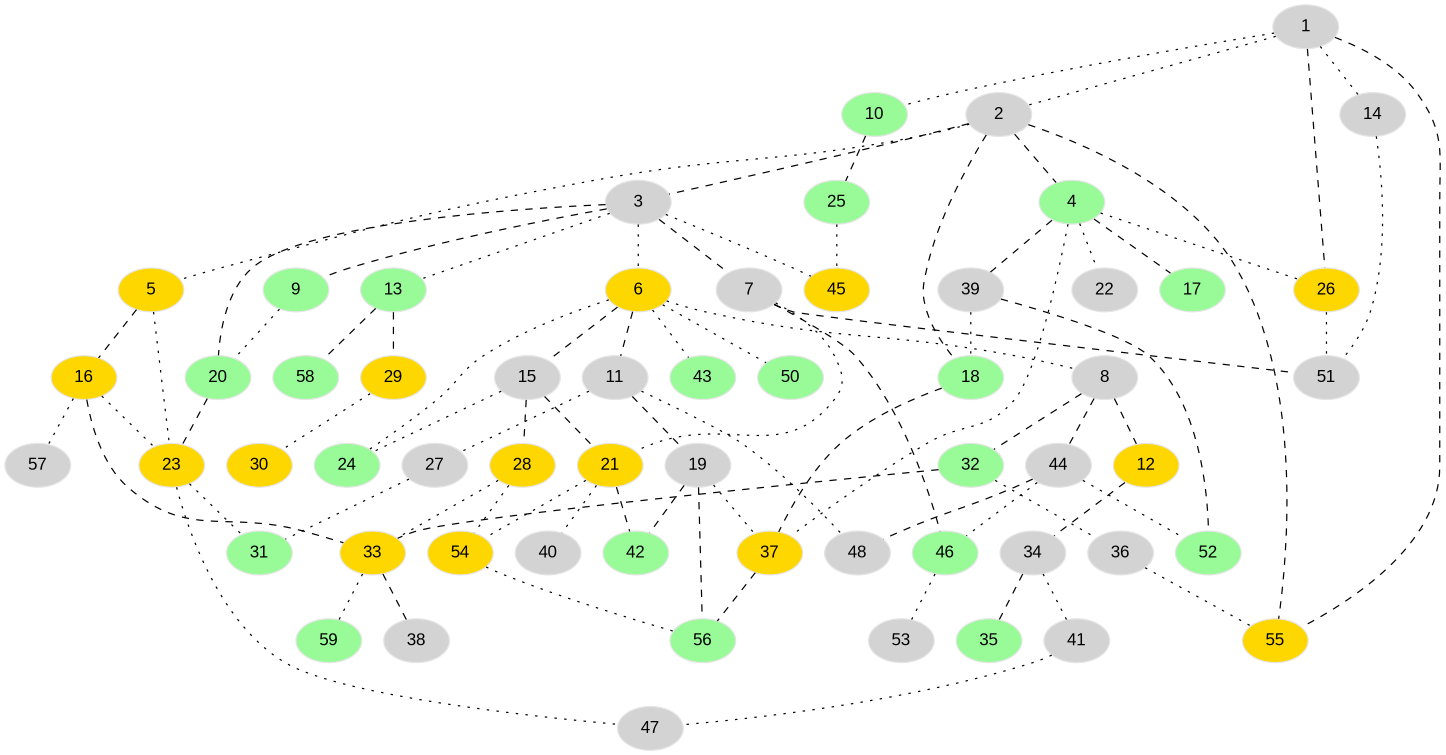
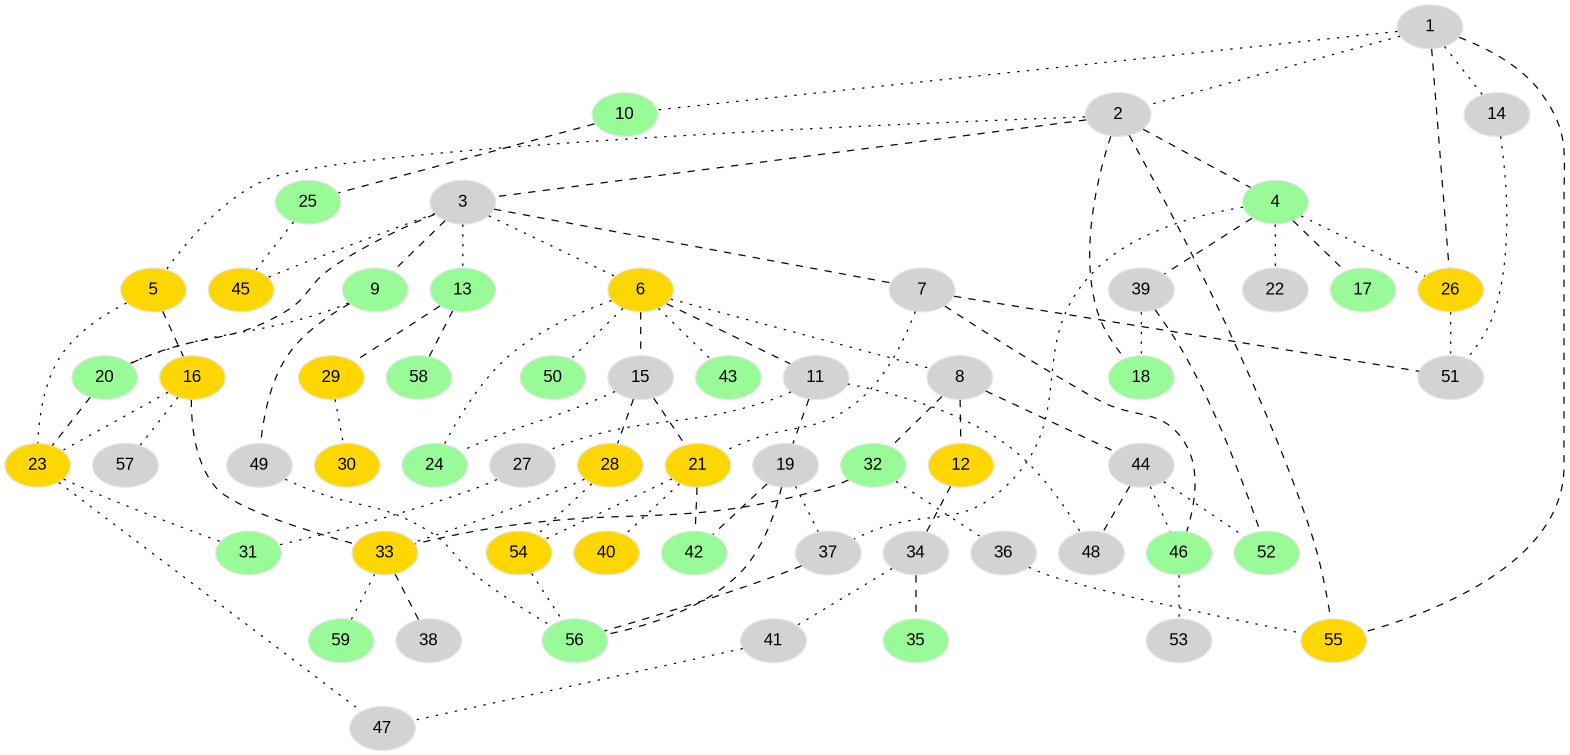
edge "18" -- "37": removed
node "49": added
node "40": fillcolor lightgrey -> gold
node "37": fillcolor gold -> lightgrey
